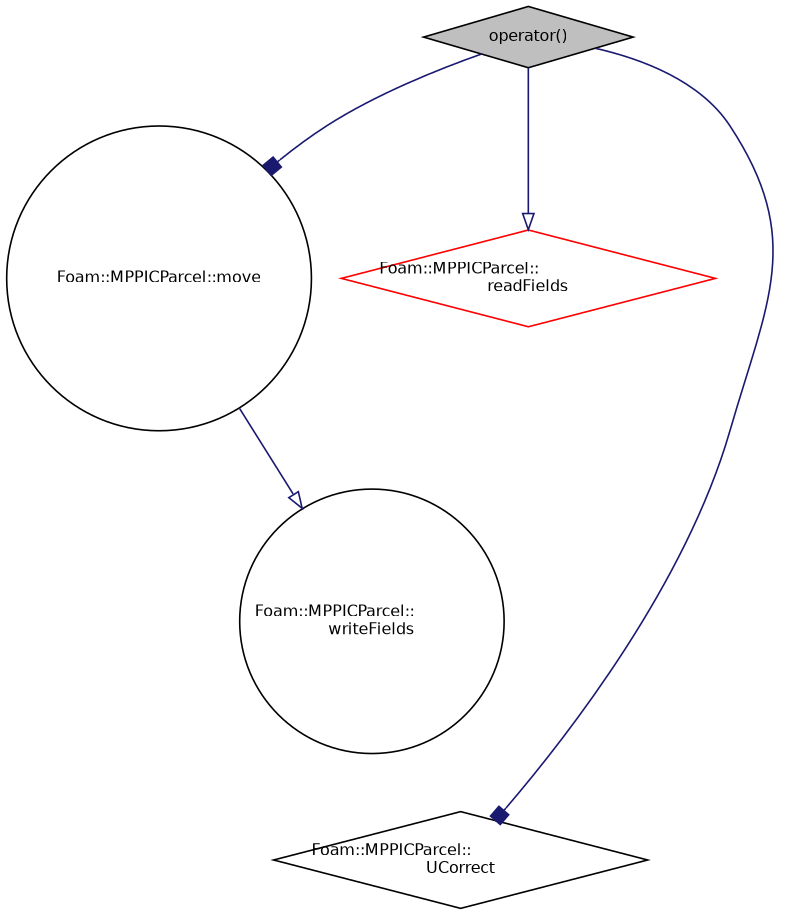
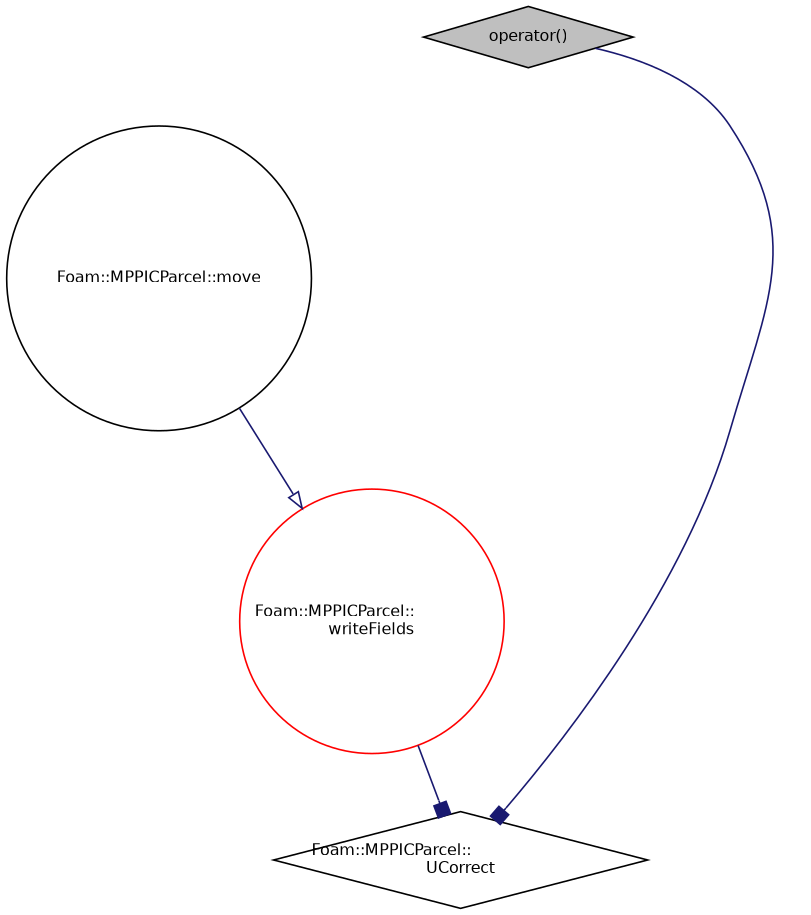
edge "operator()" -> "Foam::MPPICParcel::move": removed
node "Foam::MPPICParcel:: readFields": removed
node "Foam::MPPICParcel:: writeFields": color black -> red
edge "Foam::MPPICParcel:: writeFields" -> "Foam::MPPICParcel:: UCorrect": added
